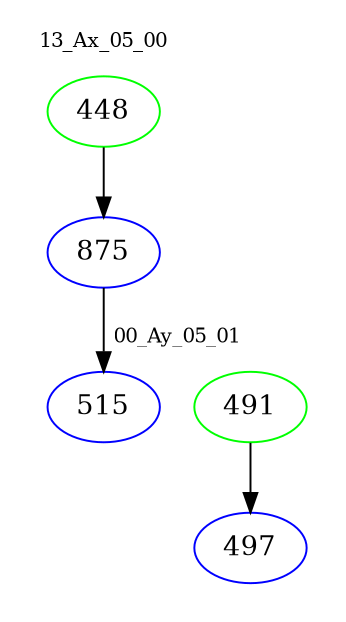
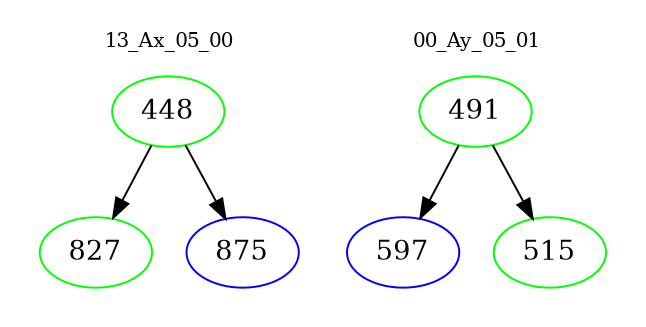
node "827": added
edge "875" -> "515": now "491" -> "515"
node "515": color blue -> green
node "497": label "497" -> "597"
